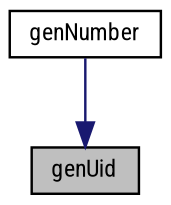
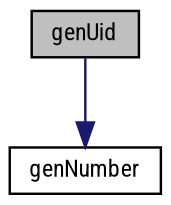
edge "genNumber" -> "genUid": reversed
